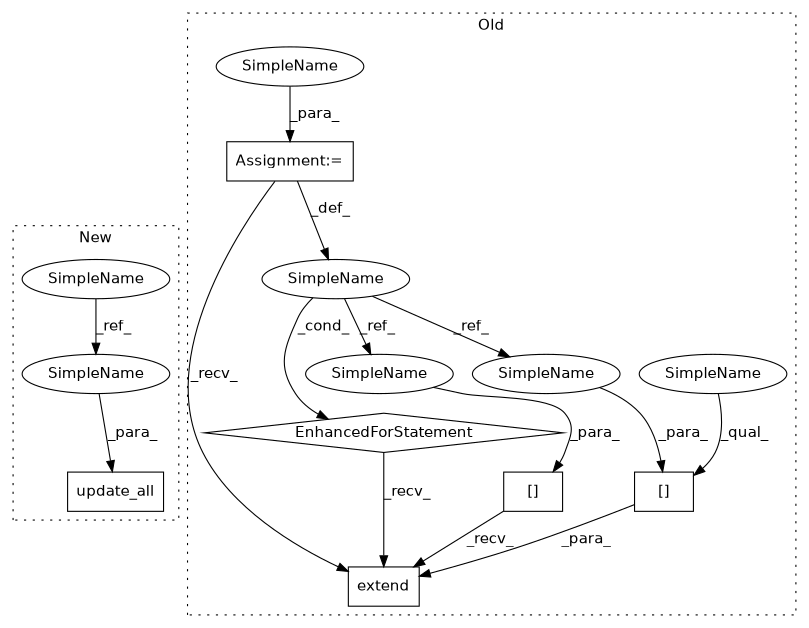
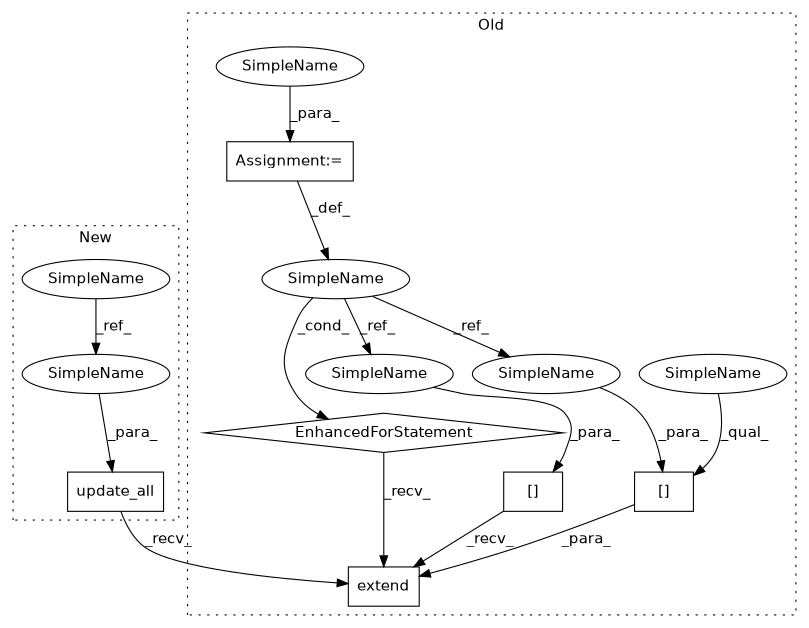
edge "Assignment:=" -> "extend": now "update_all" -> "extend"
